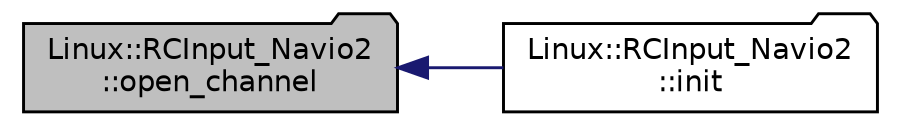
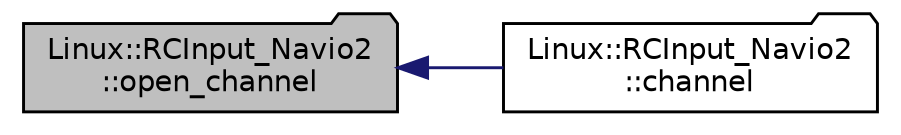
node "Linux::RCInput_Navio2 ::init": label "Linux::RCInput_Navio2 ::init" -> "Linux::RCInput_Navio2 ::channel"
